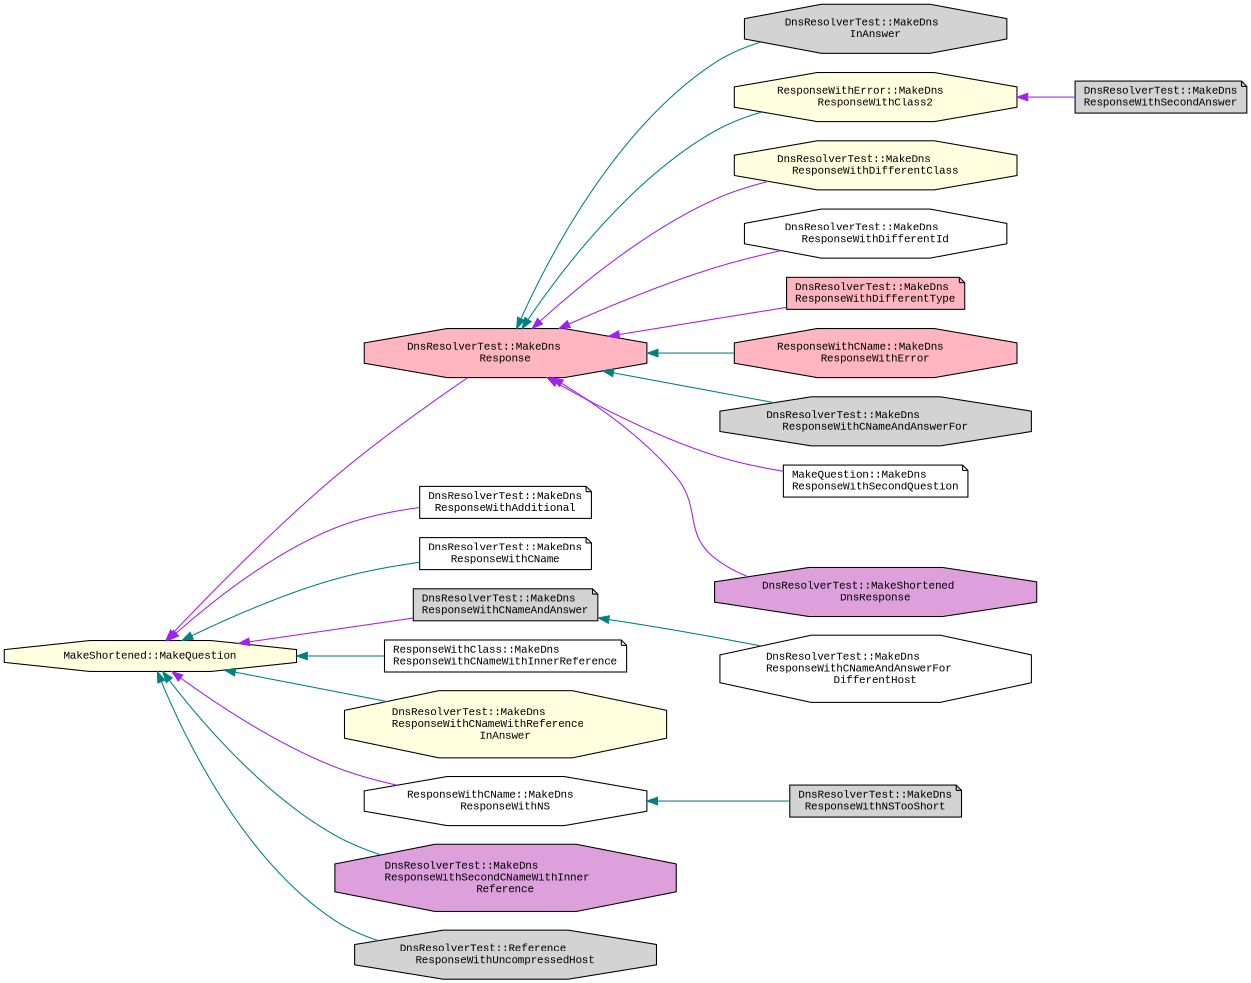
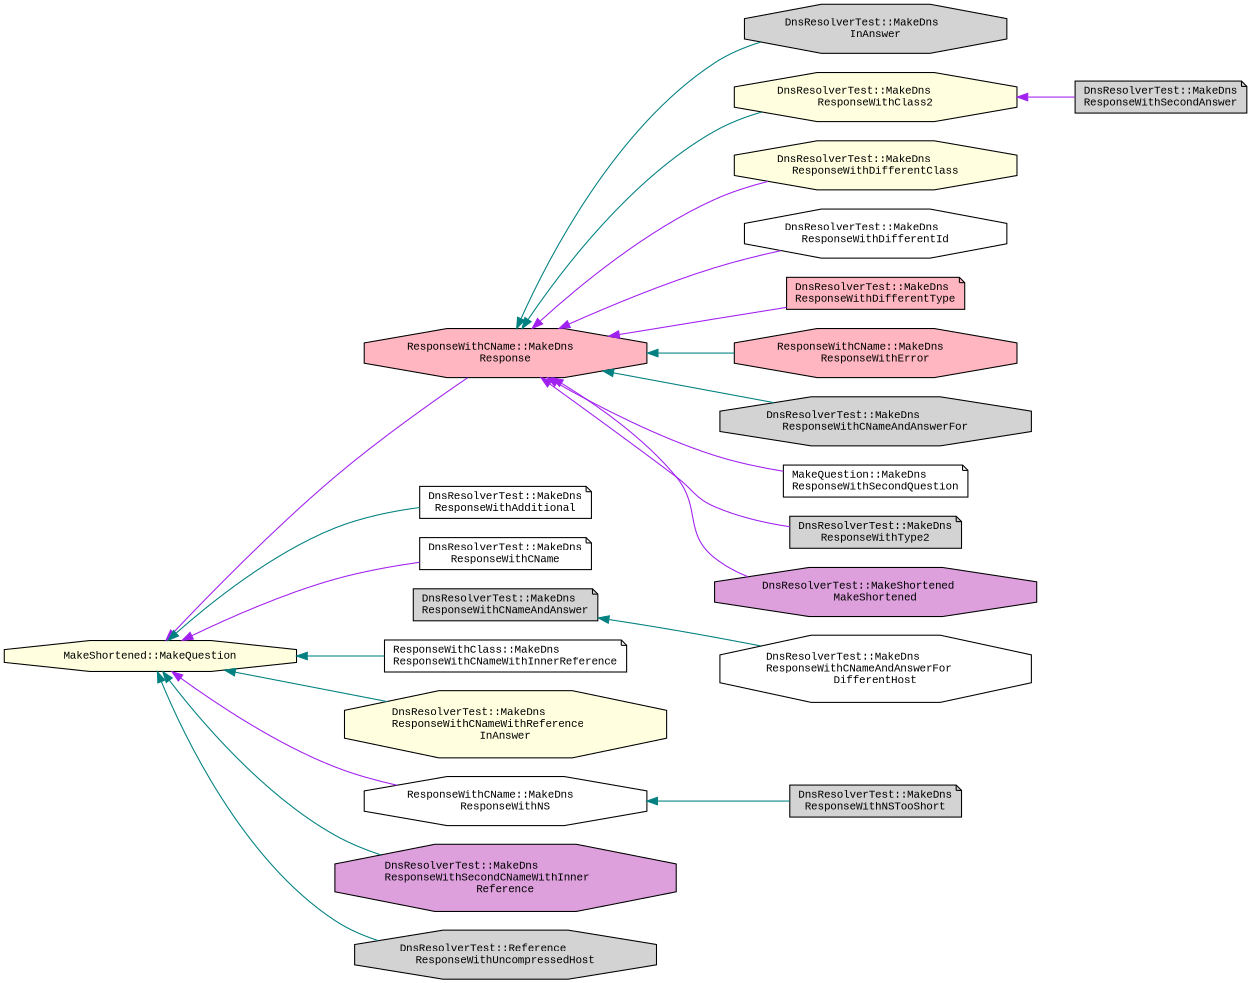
node "ResponseWithError::MakeDns ResponseWithClass2": label "ResponseWithError::MakeDns ResponseWithClass2" -> "DnsResolverTest::MakeDns ResponseWithClass2"
node "DnsResolverTest::MakeDns Response": label "DnsResolverTest::MakeDns Response" -> "ResponseWithCName::MakeDns Response"
node "DnsResolverTest::MakeDns ResponseWithType2": added
edge "DnsResolverTest::MakeDns ResponseWithAdditional" -> "MakeShortened::MakeQuestion": color purple -> teal
edge "DnsResolverTest::MakeDns ResponseWithCName" -> "MakeShortened::MakeQuestion": color teal -> purple
node "DnsResolverTest::MakeShortened DnsResponse": label "DnsResolverTest::MakeShortened DnsResponse" -> "DnsResolverTest::MakeShortened MakeShortened"
edge "DnsResolverTest::MakeDns ResponseWithCNameAndAnswer" -> "MakeShortened::MakeQuestion": removed
